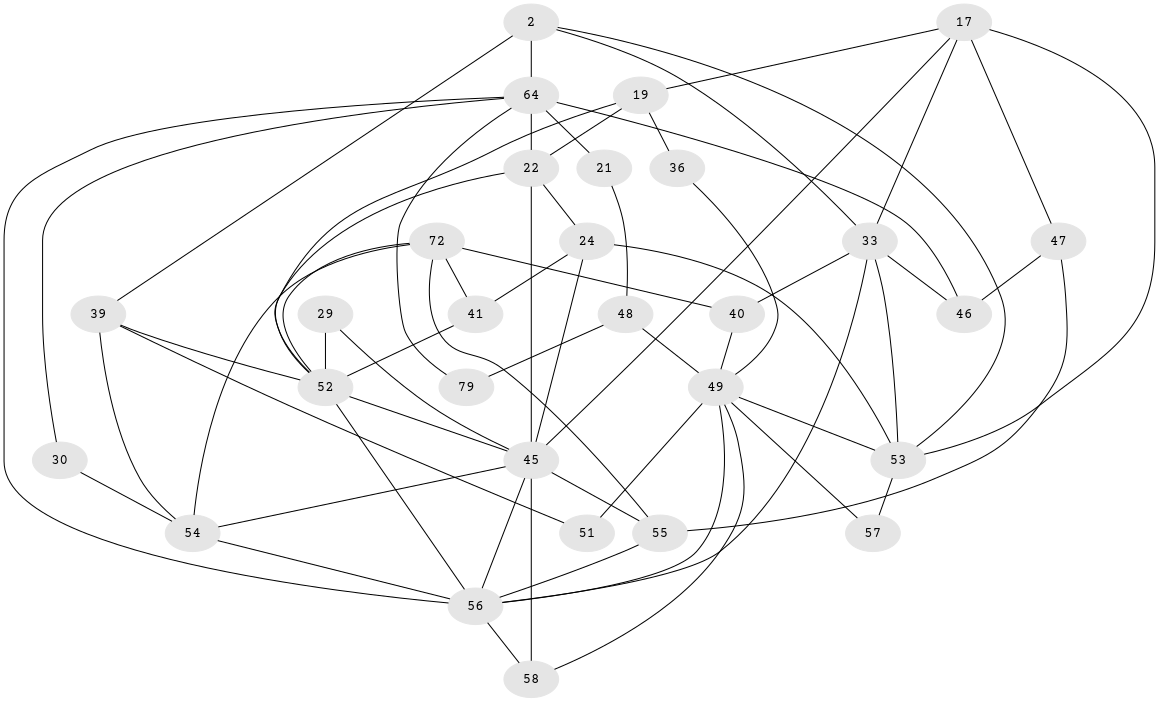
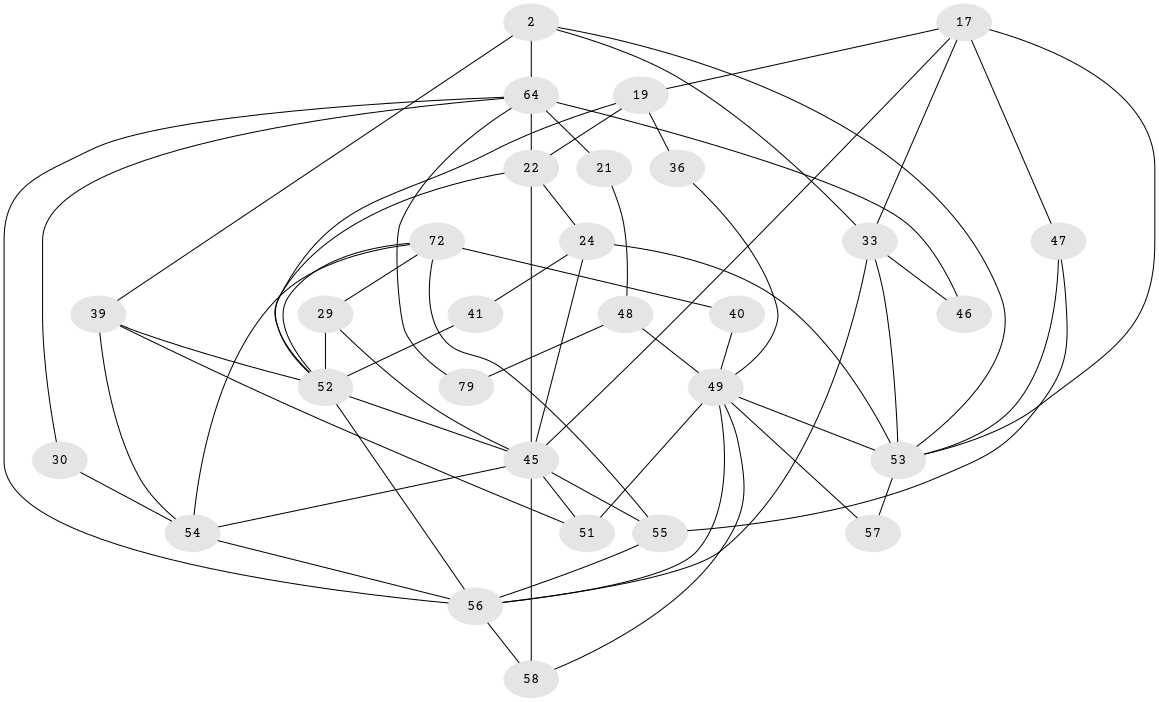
edge "72" -- "41": now "72" -- "29"
edge "33" -- "40": removed
edge "47" -- "46": now "47" -- "53"
edge "45" -- "56": now "45" -- "51"
